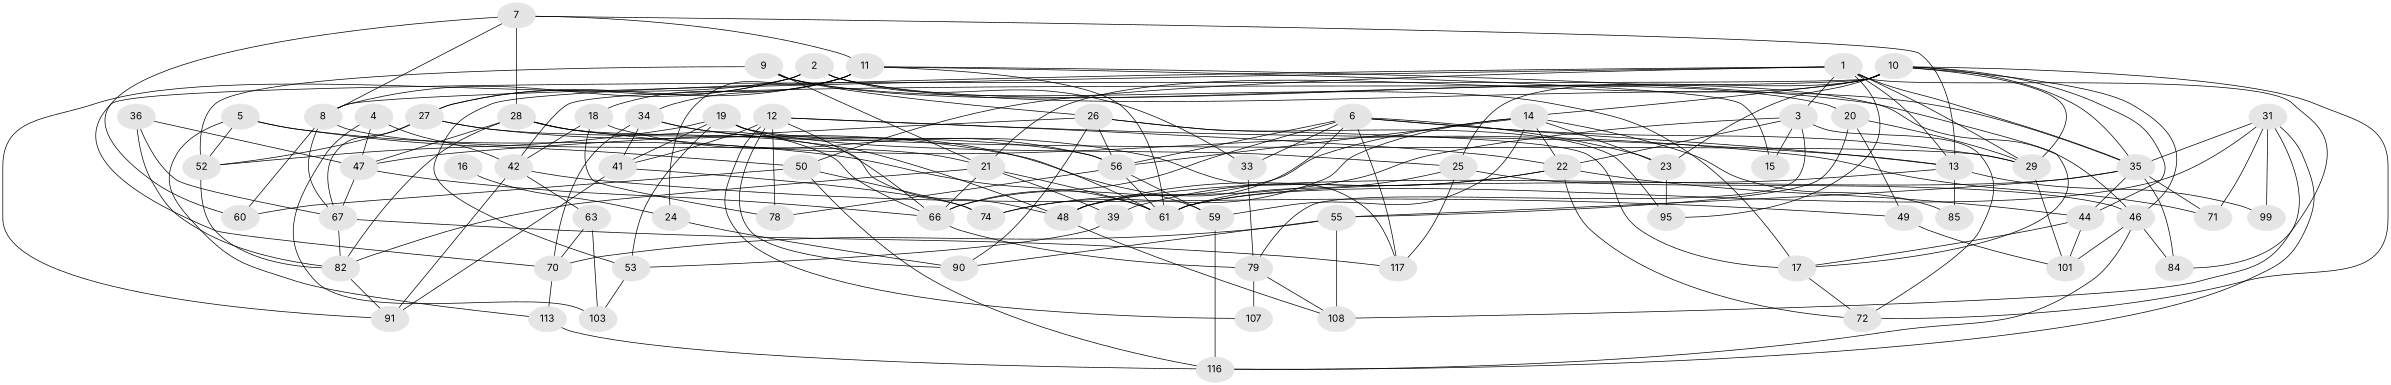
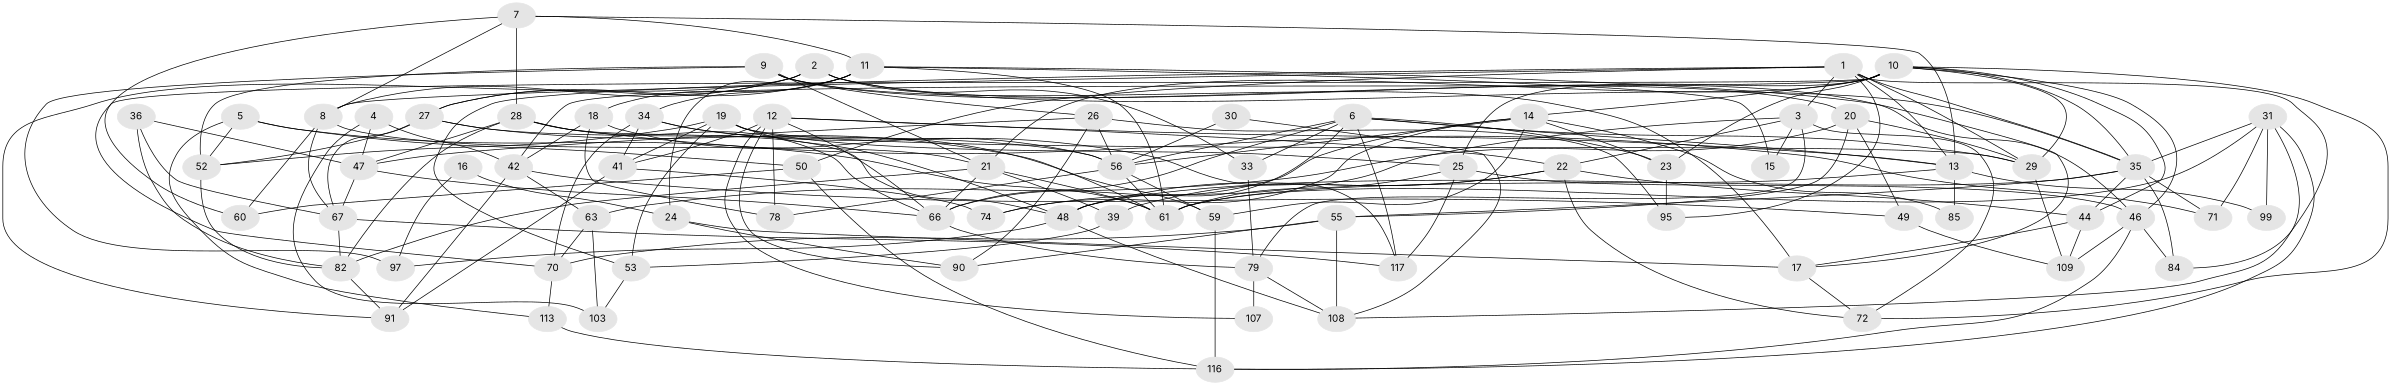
node "30": added
edge "14" -- "22": removed
edge "26" -- "17": now "24" -- "17"
edge "20" -- "63": added
edge "50" -- "74": removed
node "97": added
node "101": label "101" -> "109"
